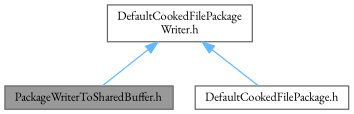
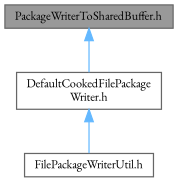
edge "PackageWriterToSharedBuffer.h" -> "DefaultCookedFilePackage Writer.h": reversed
node "DefaultCookedFilePackage.h": label "DefaultCookedFilePackage.h" -> "FilePackageWriterUtil.h"
